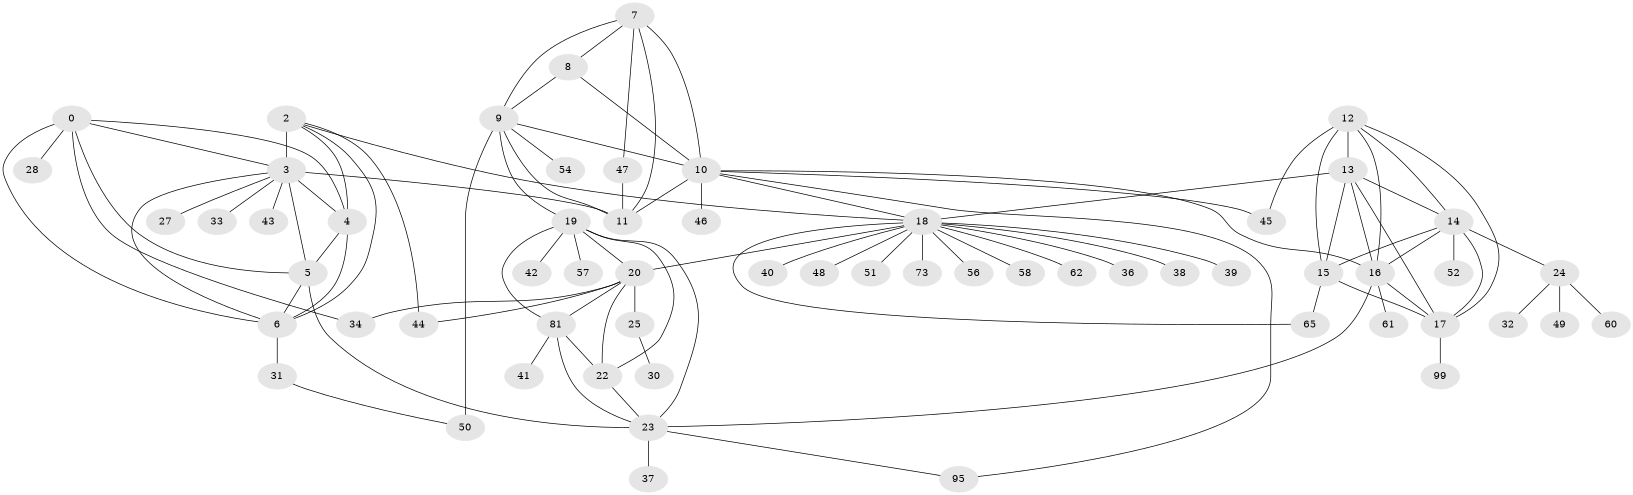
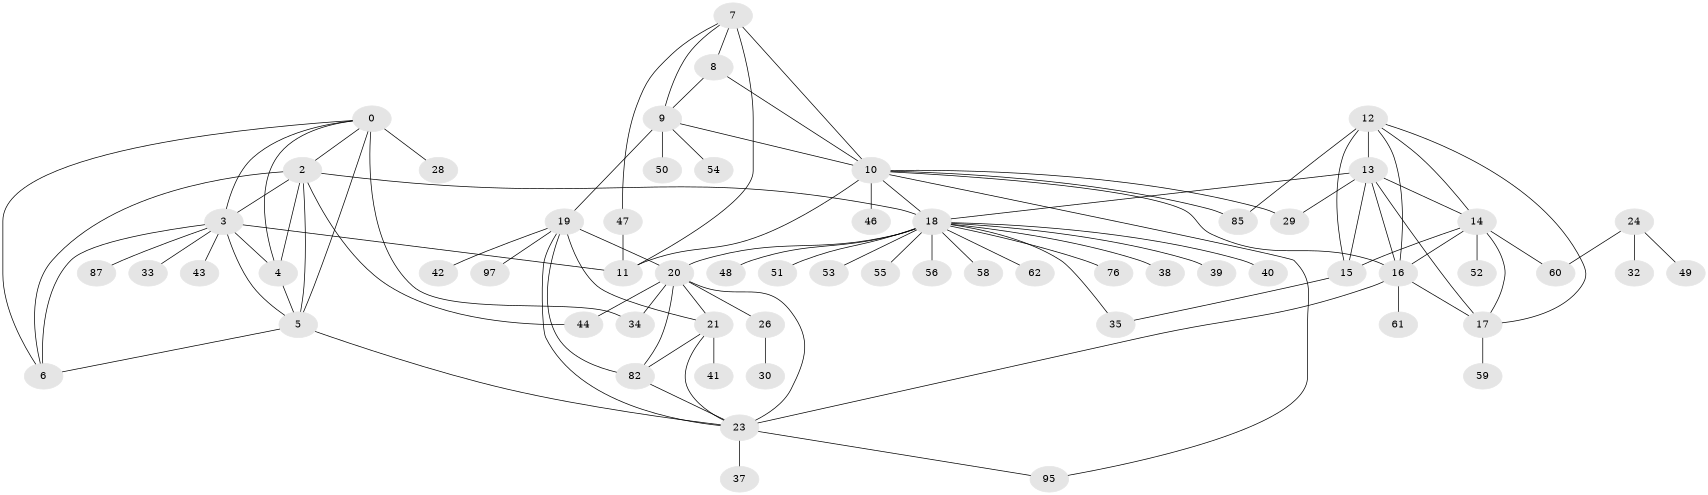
edge "0" -- "2": added
edge "9" -- "11": removed
node "27": label "27" -> "87"
node "45": label "45" -> "85"
node "29": added
edge "14" -- "24": now "14" -- "60"
edge "2" -- "5": added
node "57": label "57" -> "97"
node "55": added
node "73": label "73" -> "53"
node "36": label "36" -> "76"
edge "4" -- "6": removed
edge "15" -- "17": removed
edge "20" -- "23": added
node "81": label "81" -> "21"
node "25": label "25" -> "26"
node "65": label "65" -> "35"
node "31": removed
node "22": label "22" -> "82"
node "99": label "99" -> "59"
